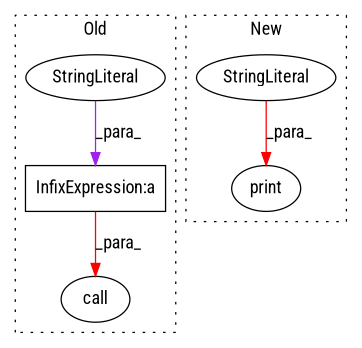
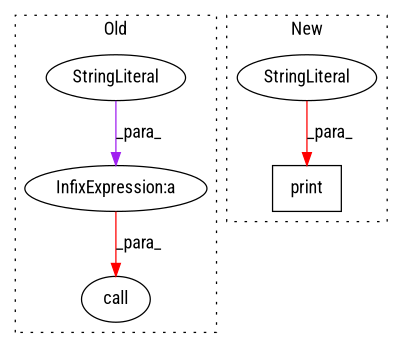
node "InfixExpression:a": shape box -> ellipse
node "print": shape ellipse -> box
